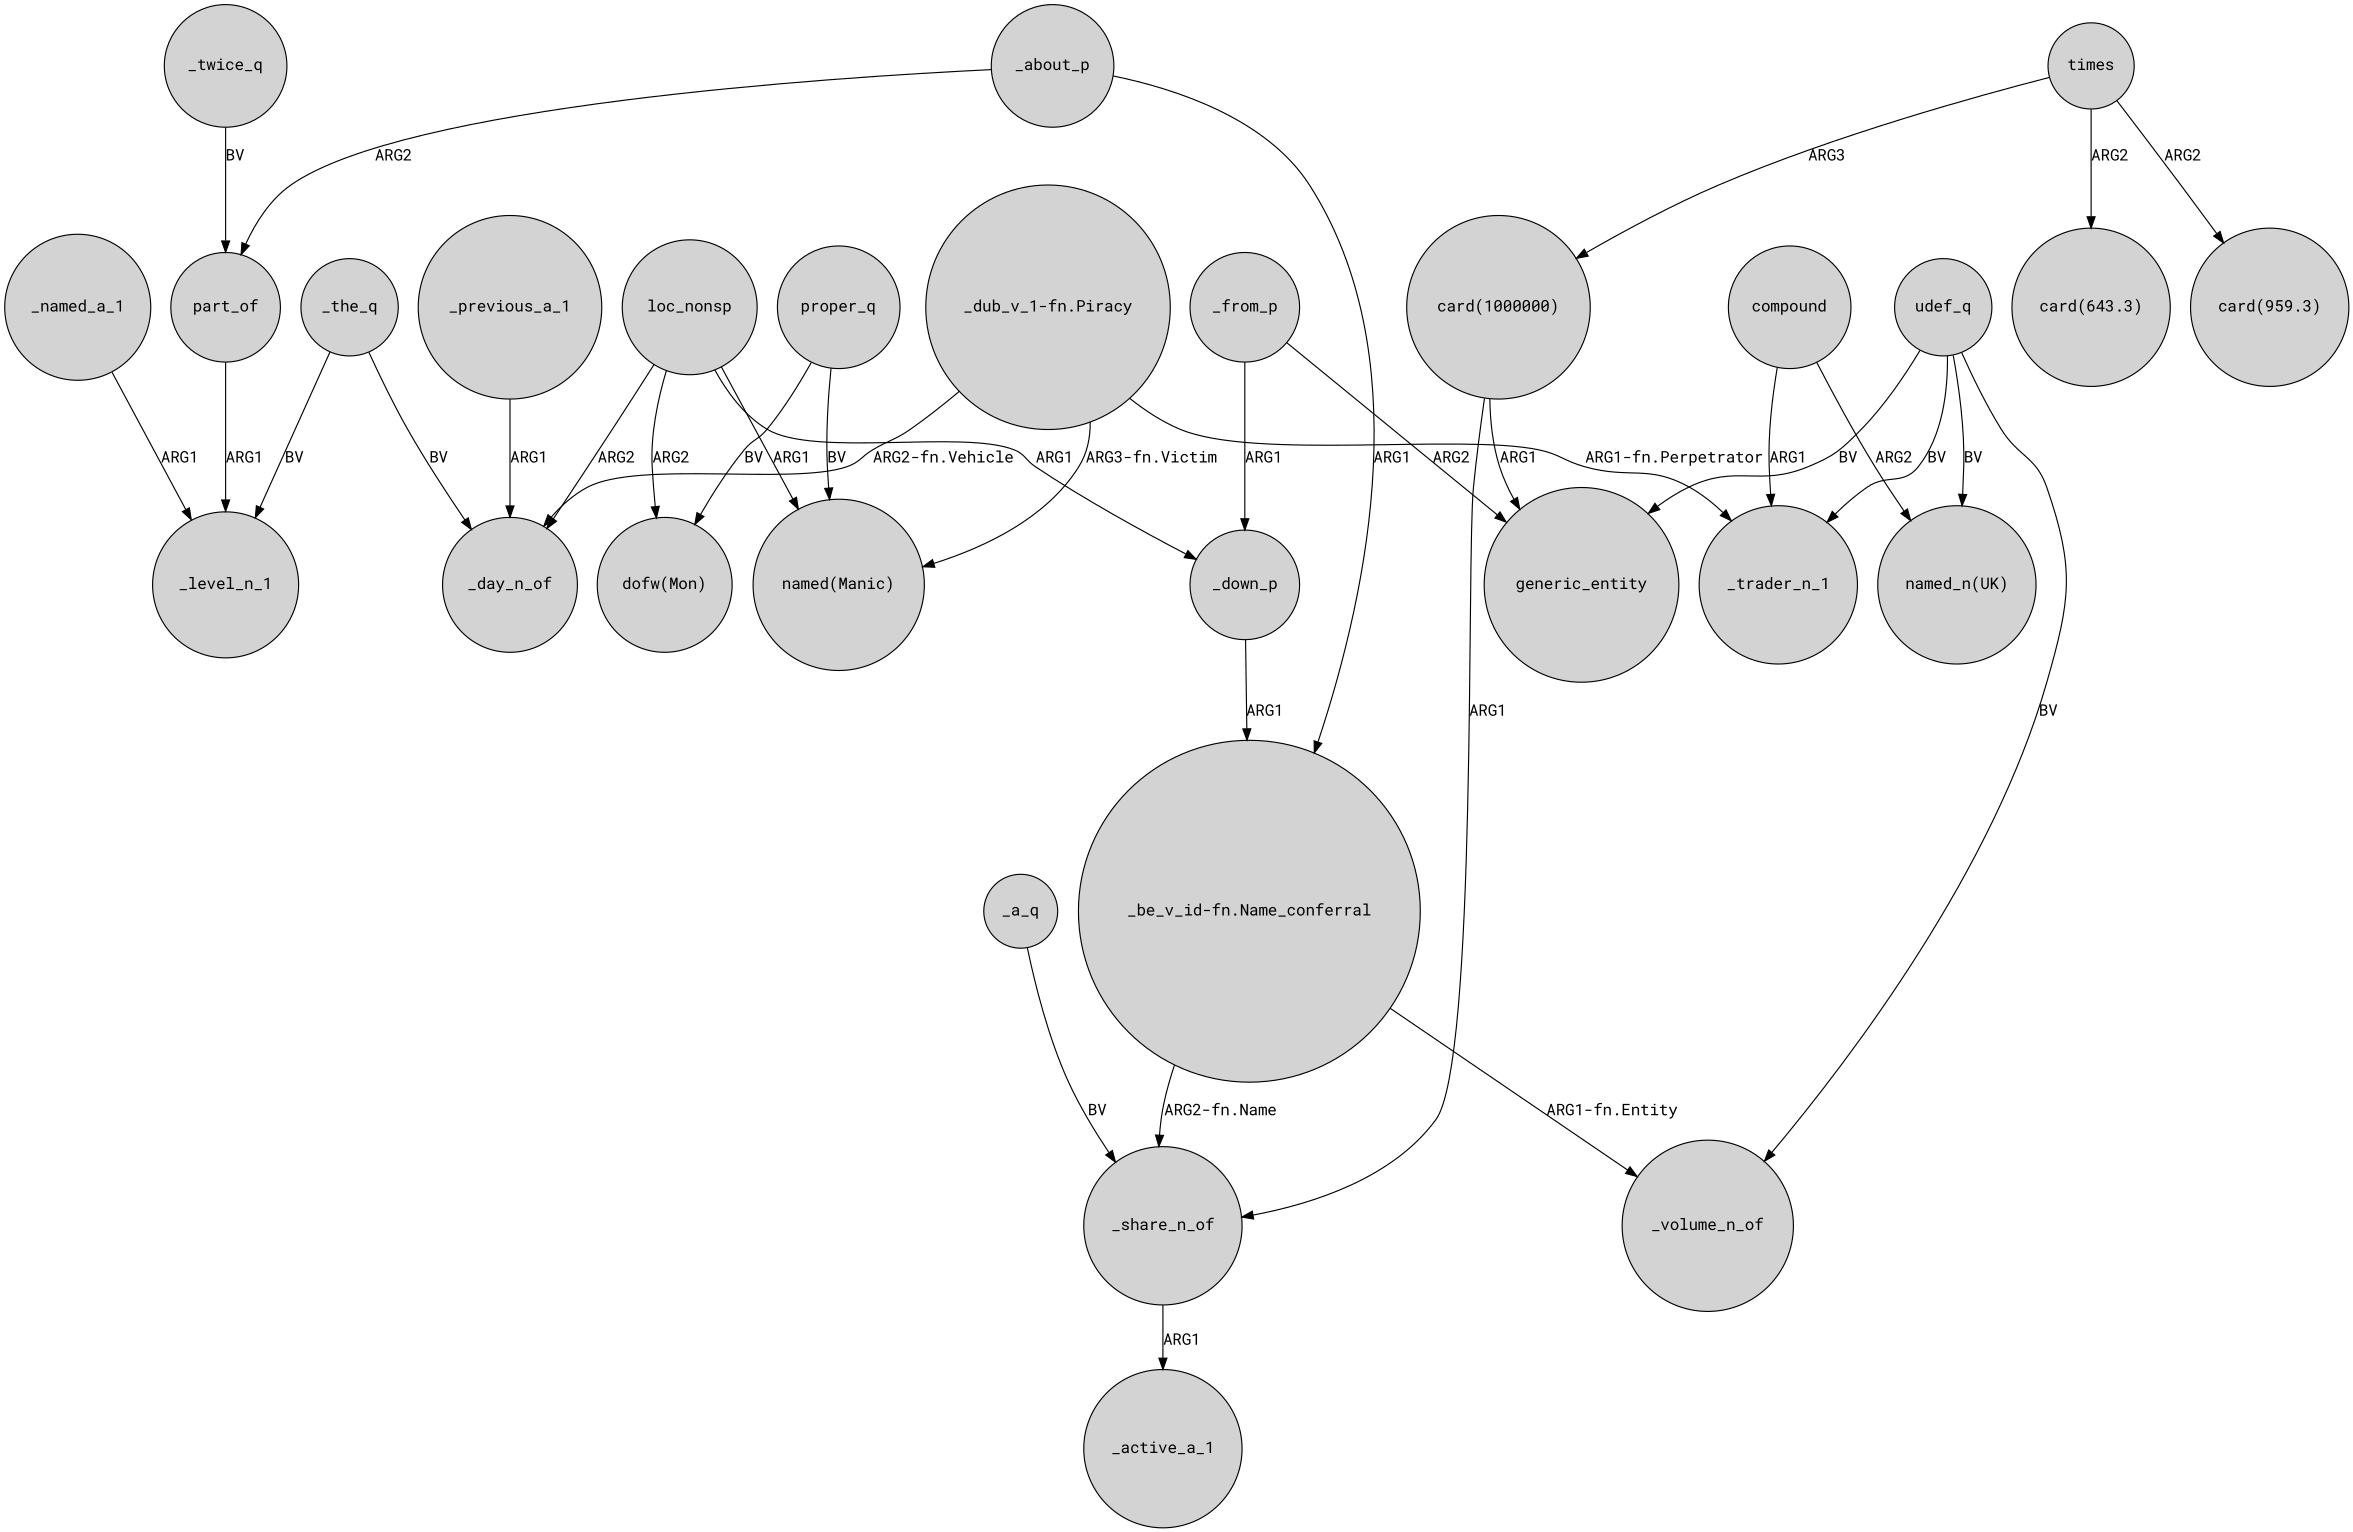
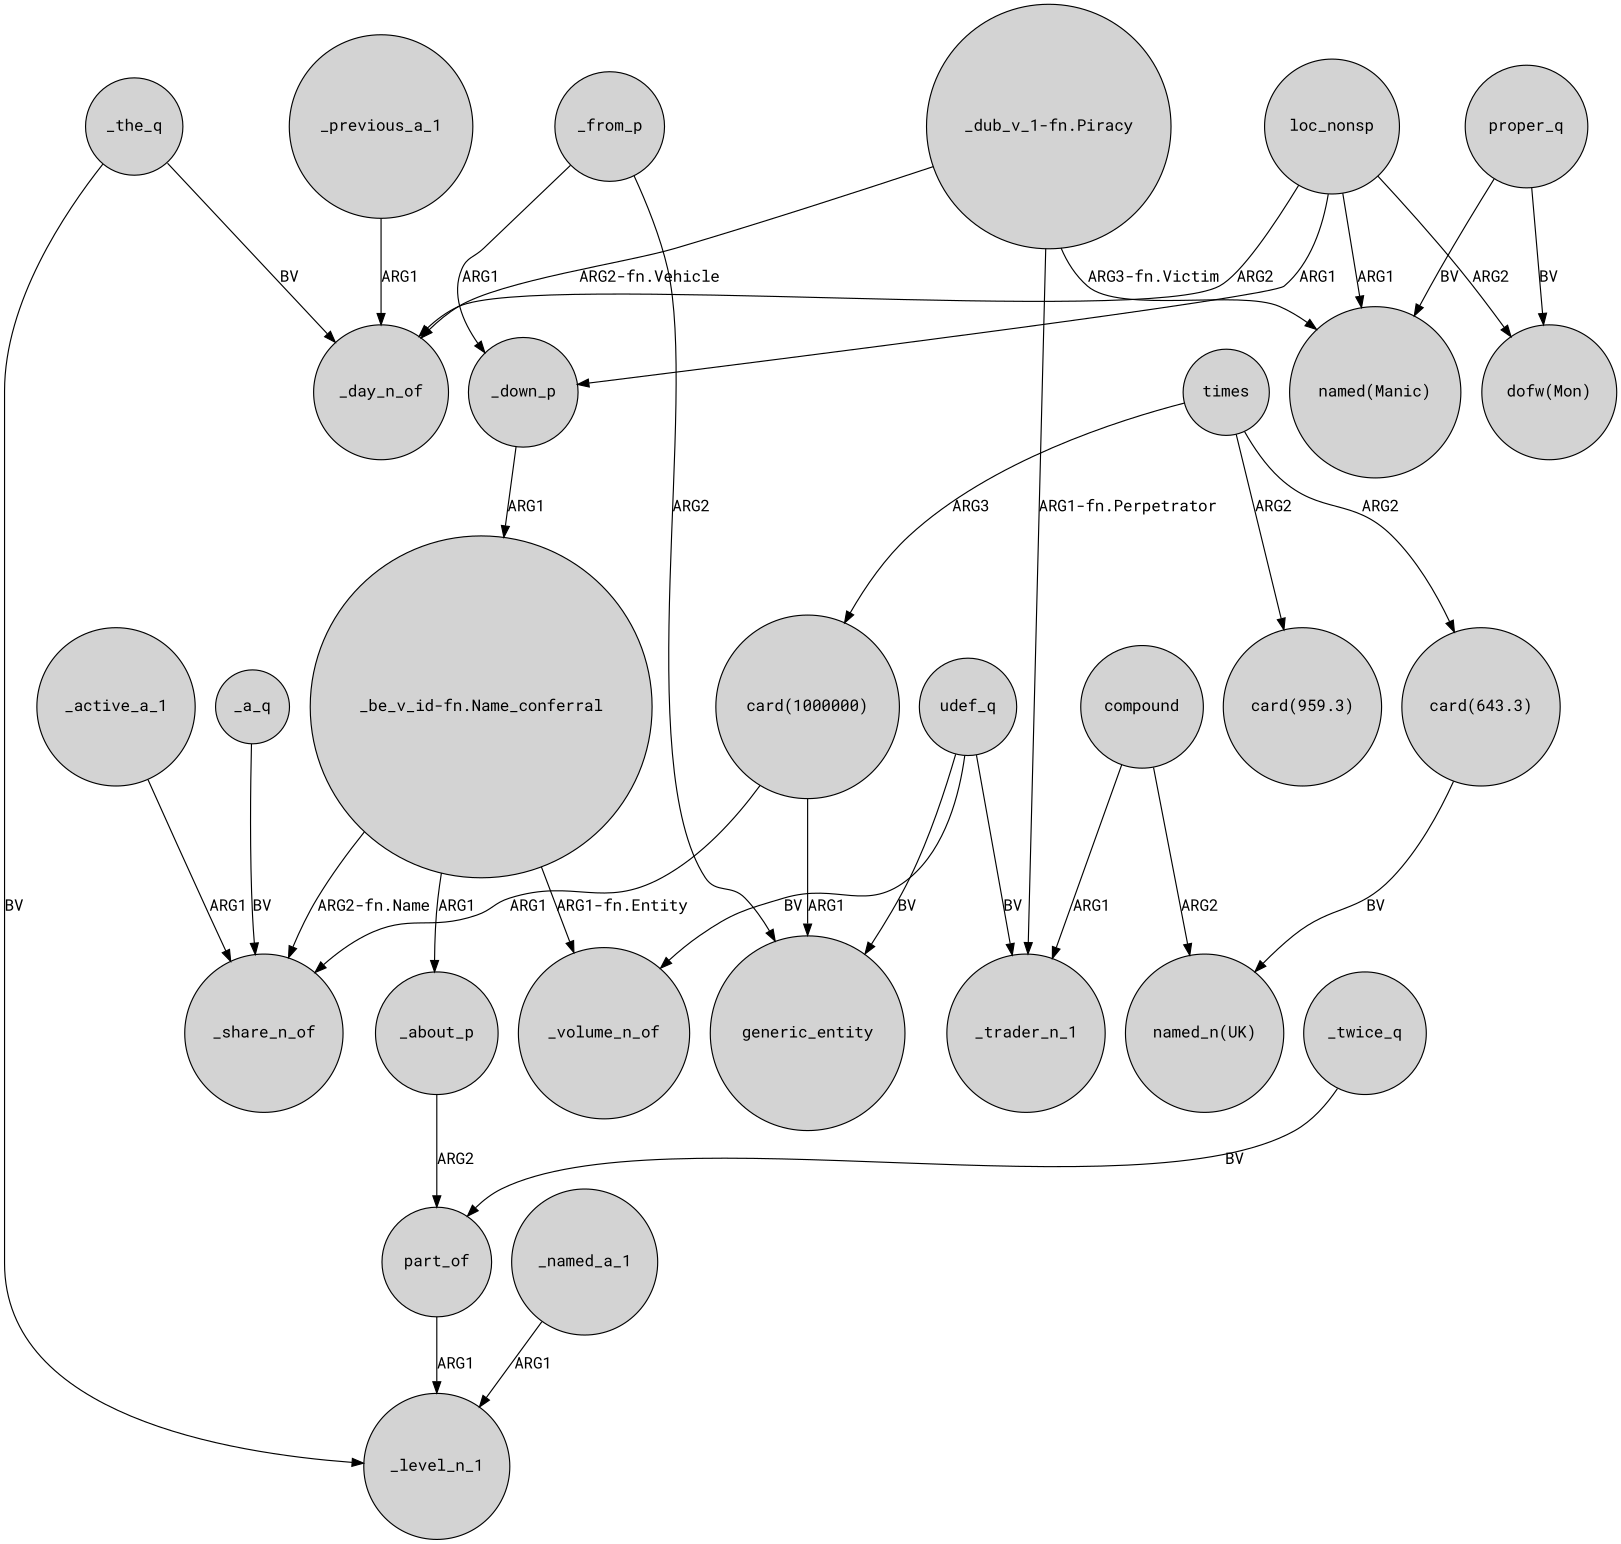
edge "_about_p" -> "_be_v_id-fn.Name_conferral": reversed
edge "udef_q" -> "named_n(UK)": now "card(643.3)" -> "named_n(UK)"
edge "_share_n_of" -> "_active_a_1": reversed
